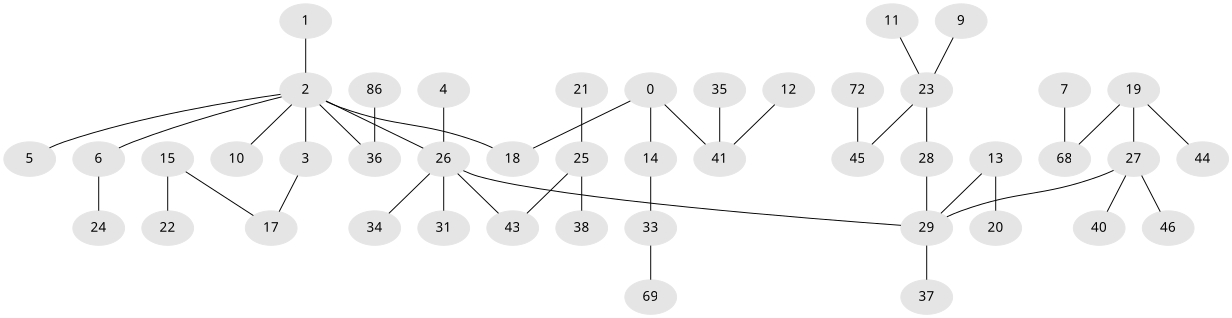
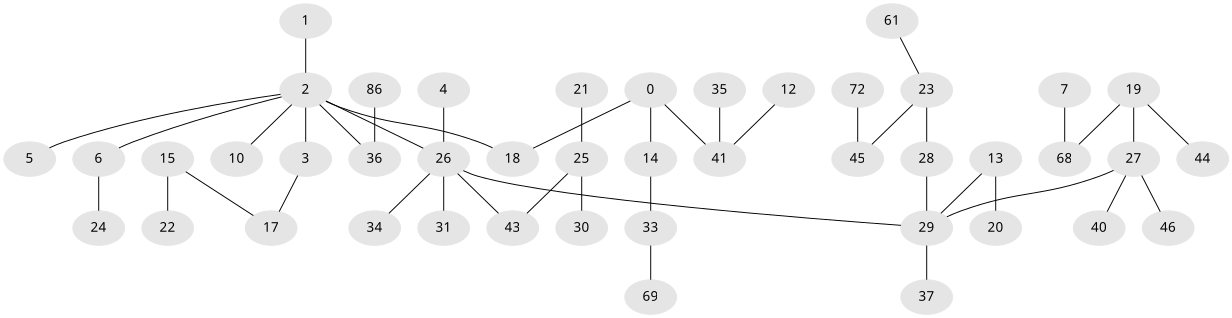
node "11": label "11" -> "61"
node "9": removed
node "38": label "38" -> "30"
